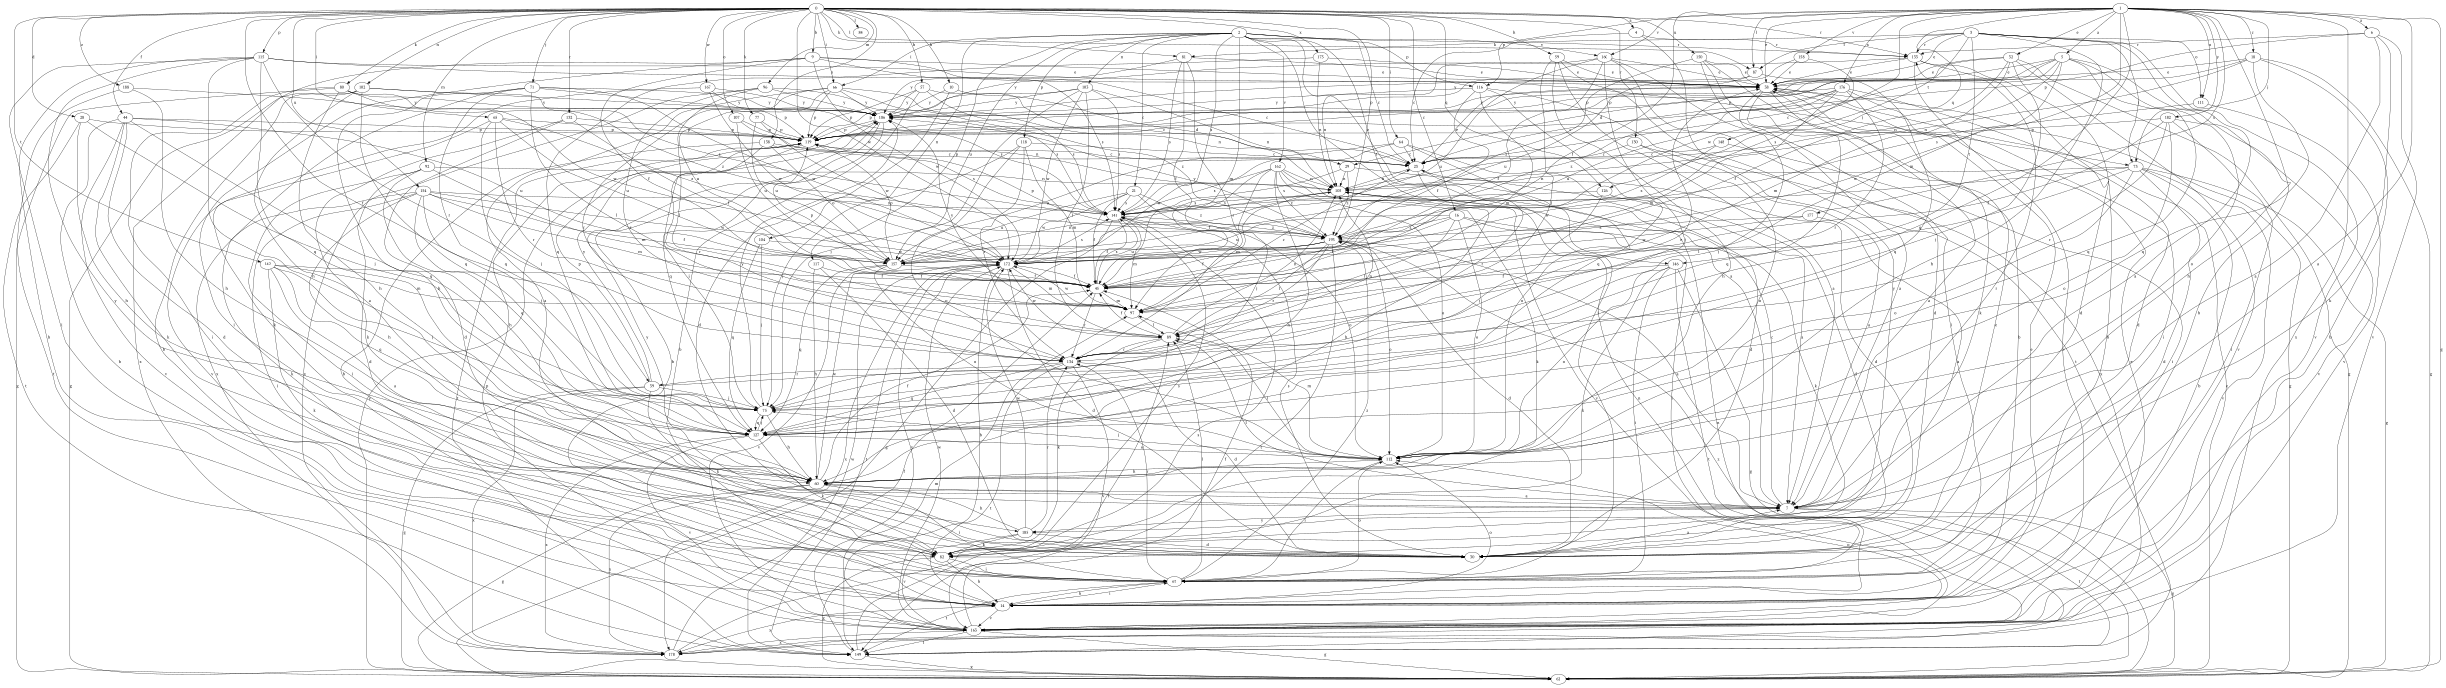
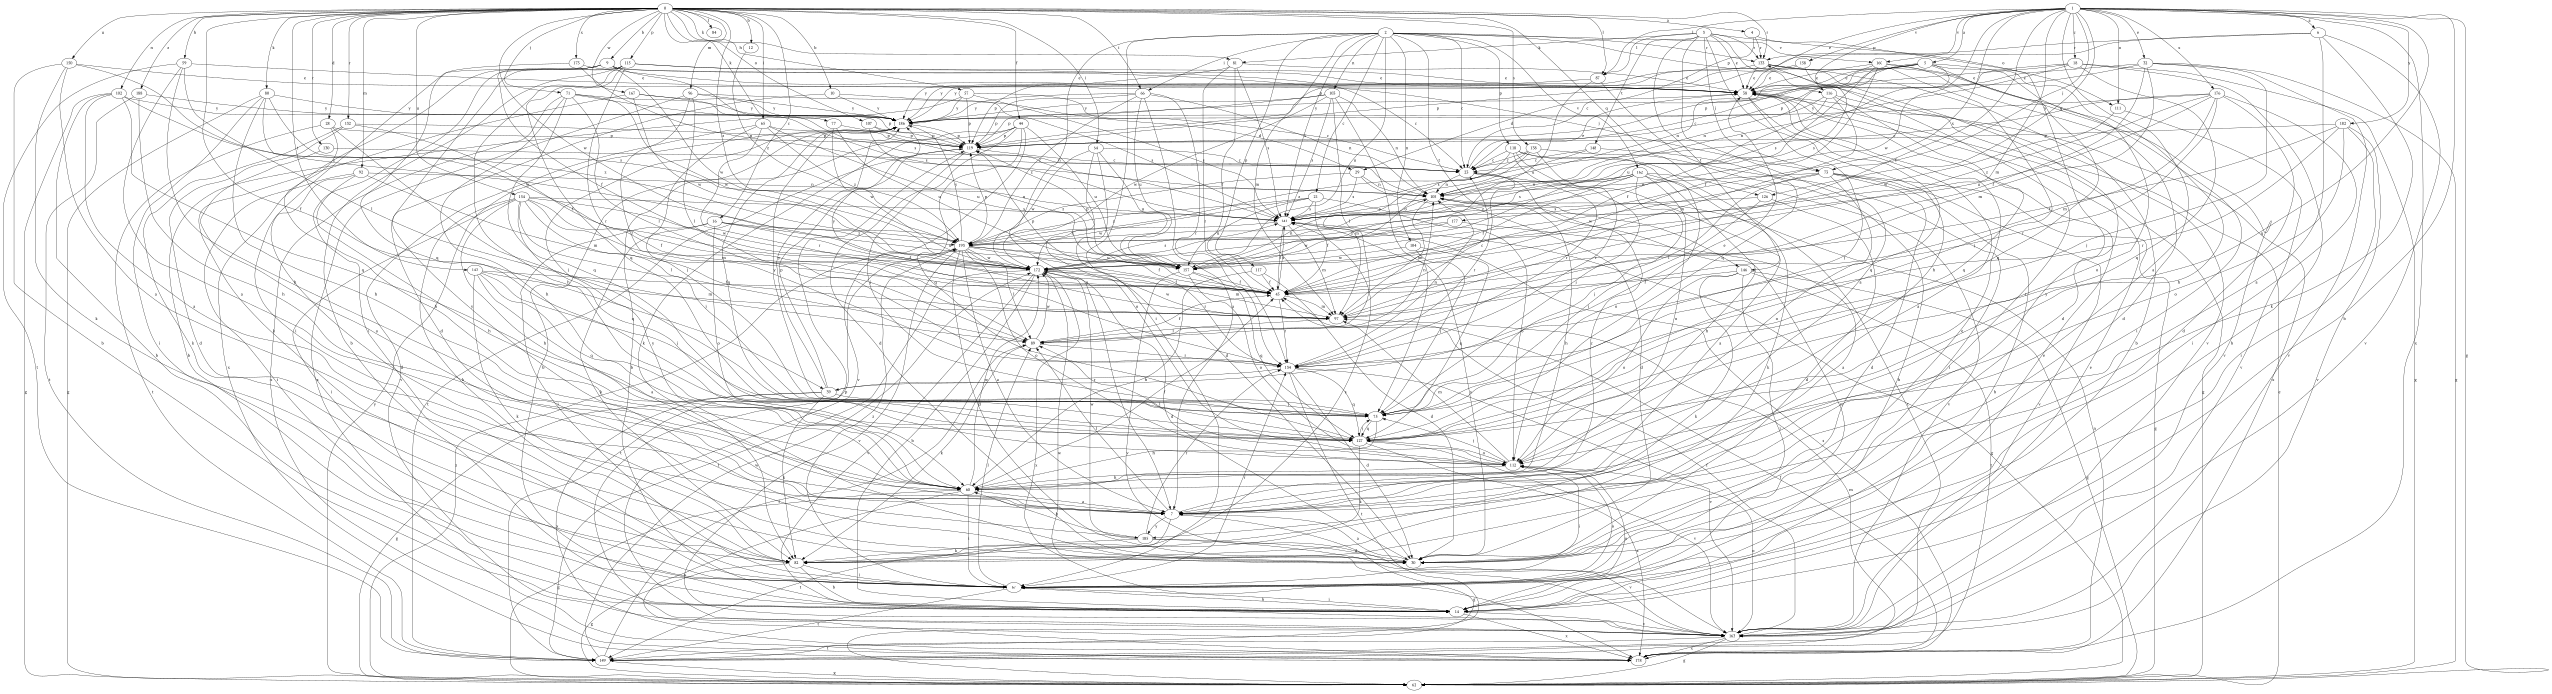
node "12": added
edge "16" -> "89": now "154" -> "89"
edge "130" -> "112": removed, label "o"
edge "193" -> "163": added, label "v"
edge "118" -> "149": added, label "t"
